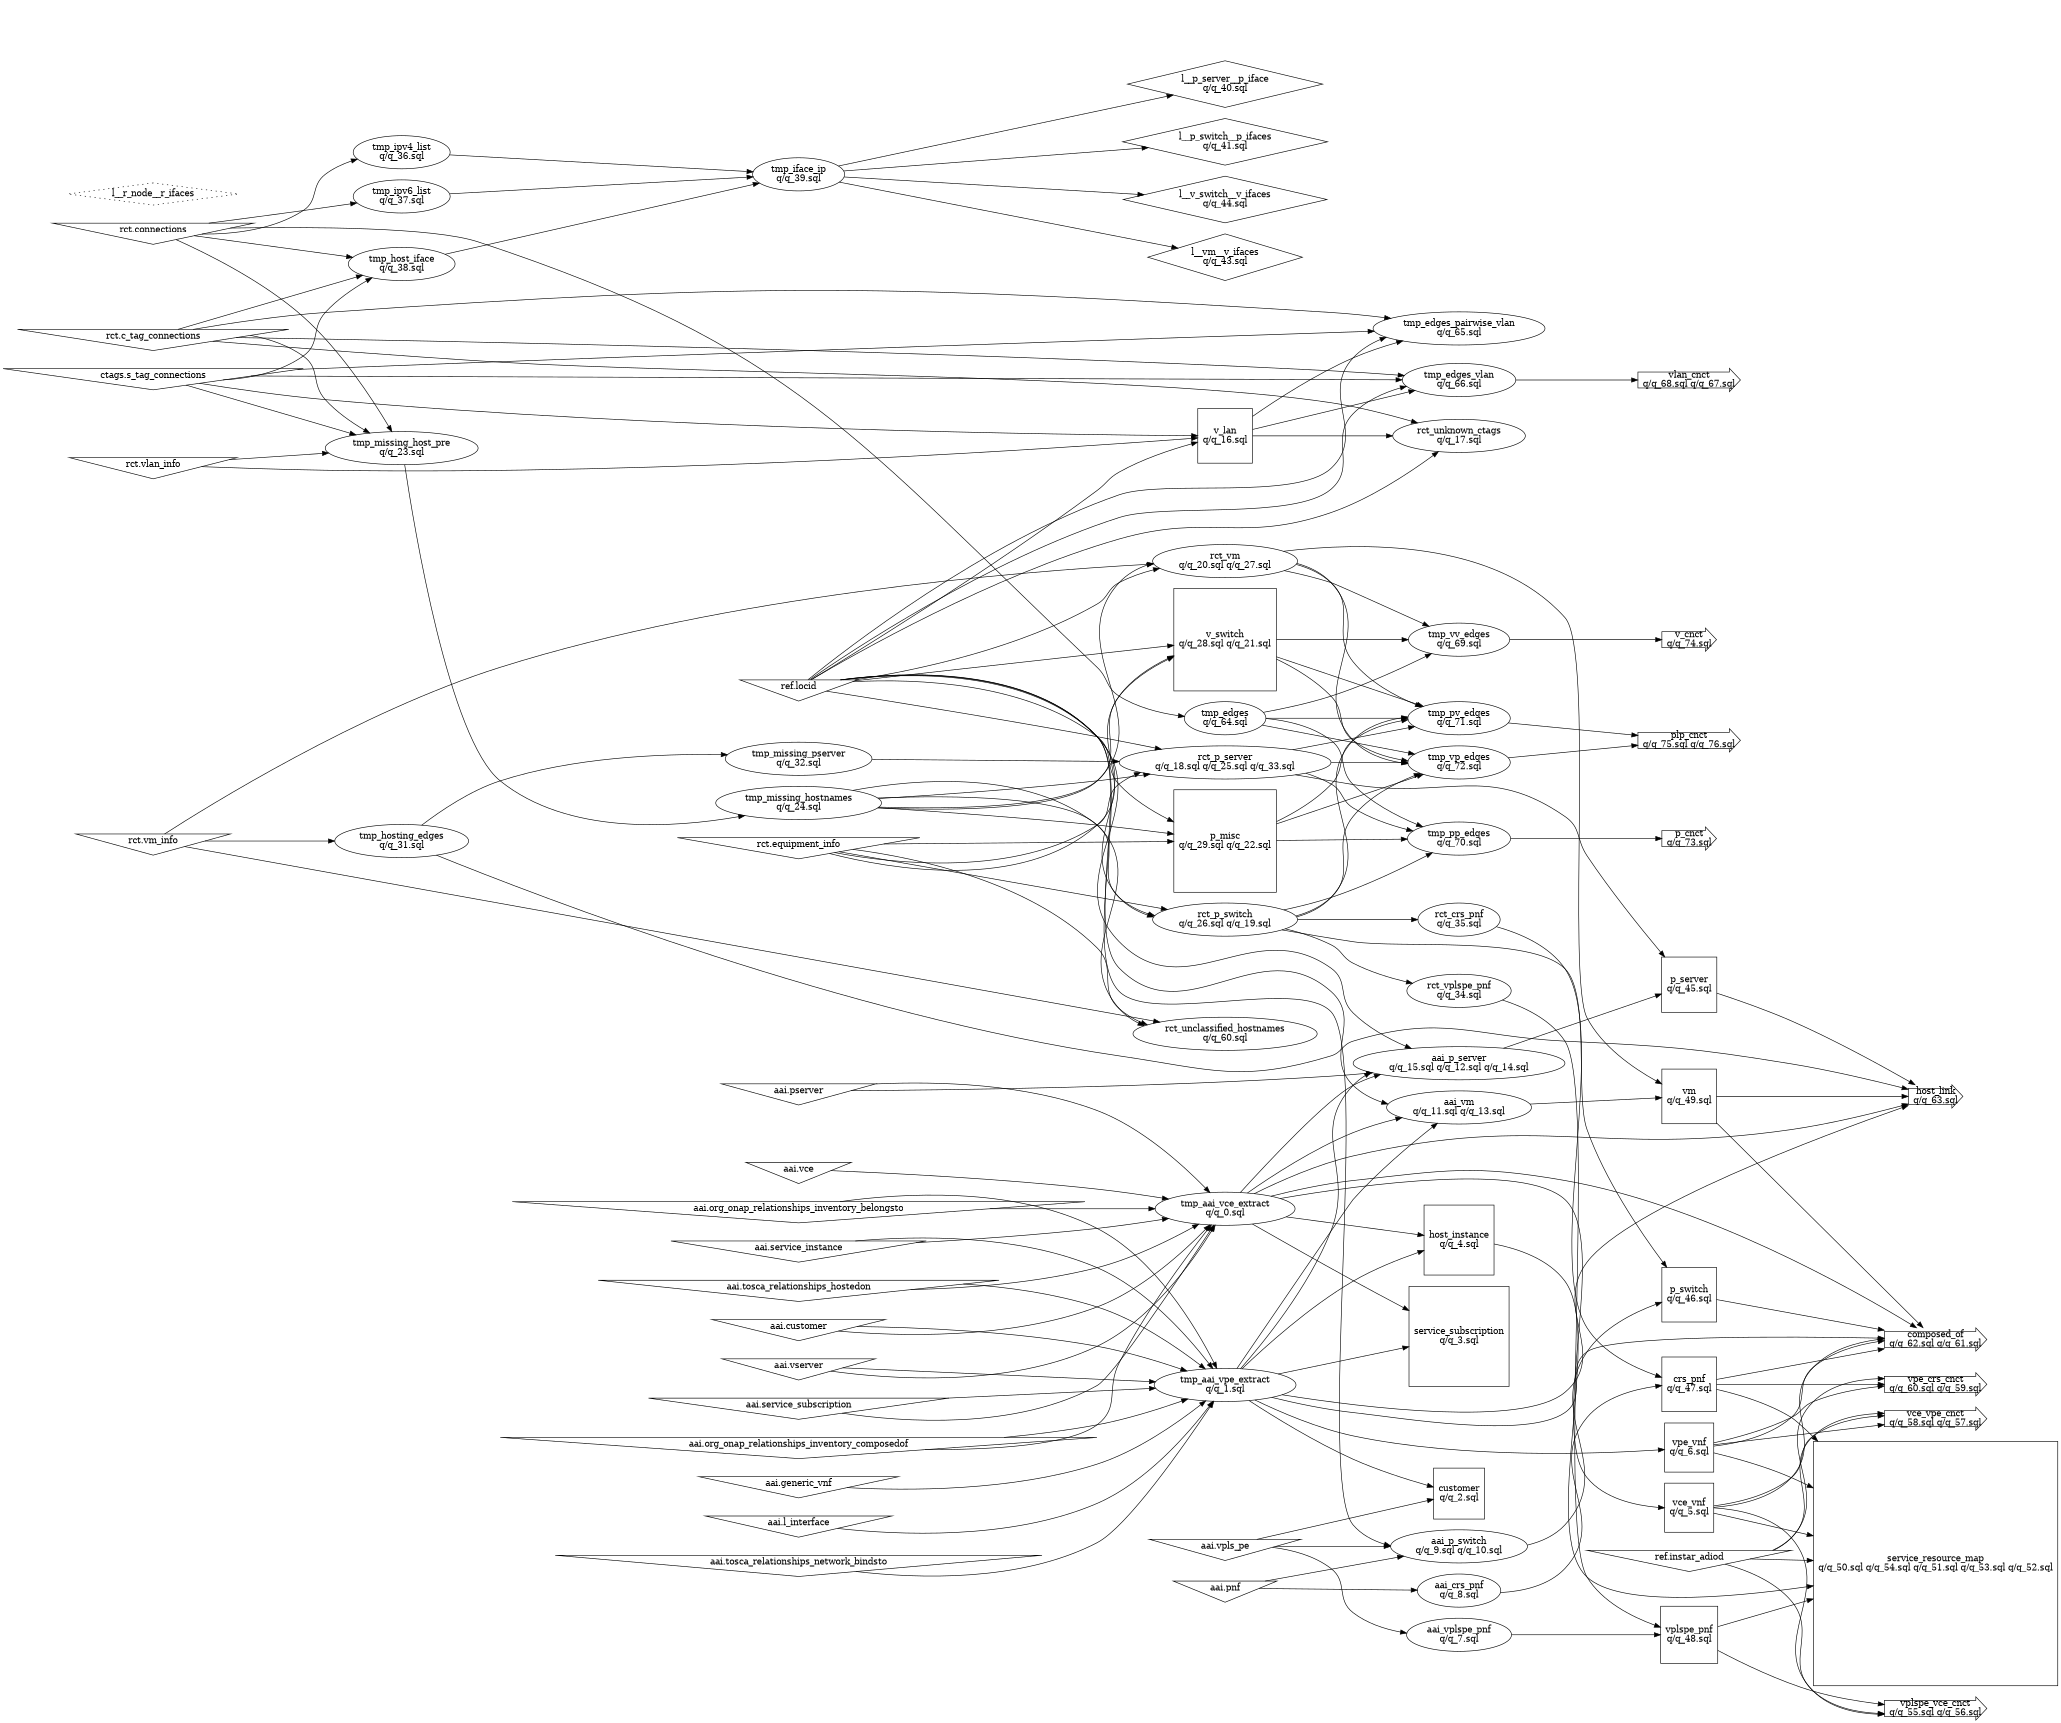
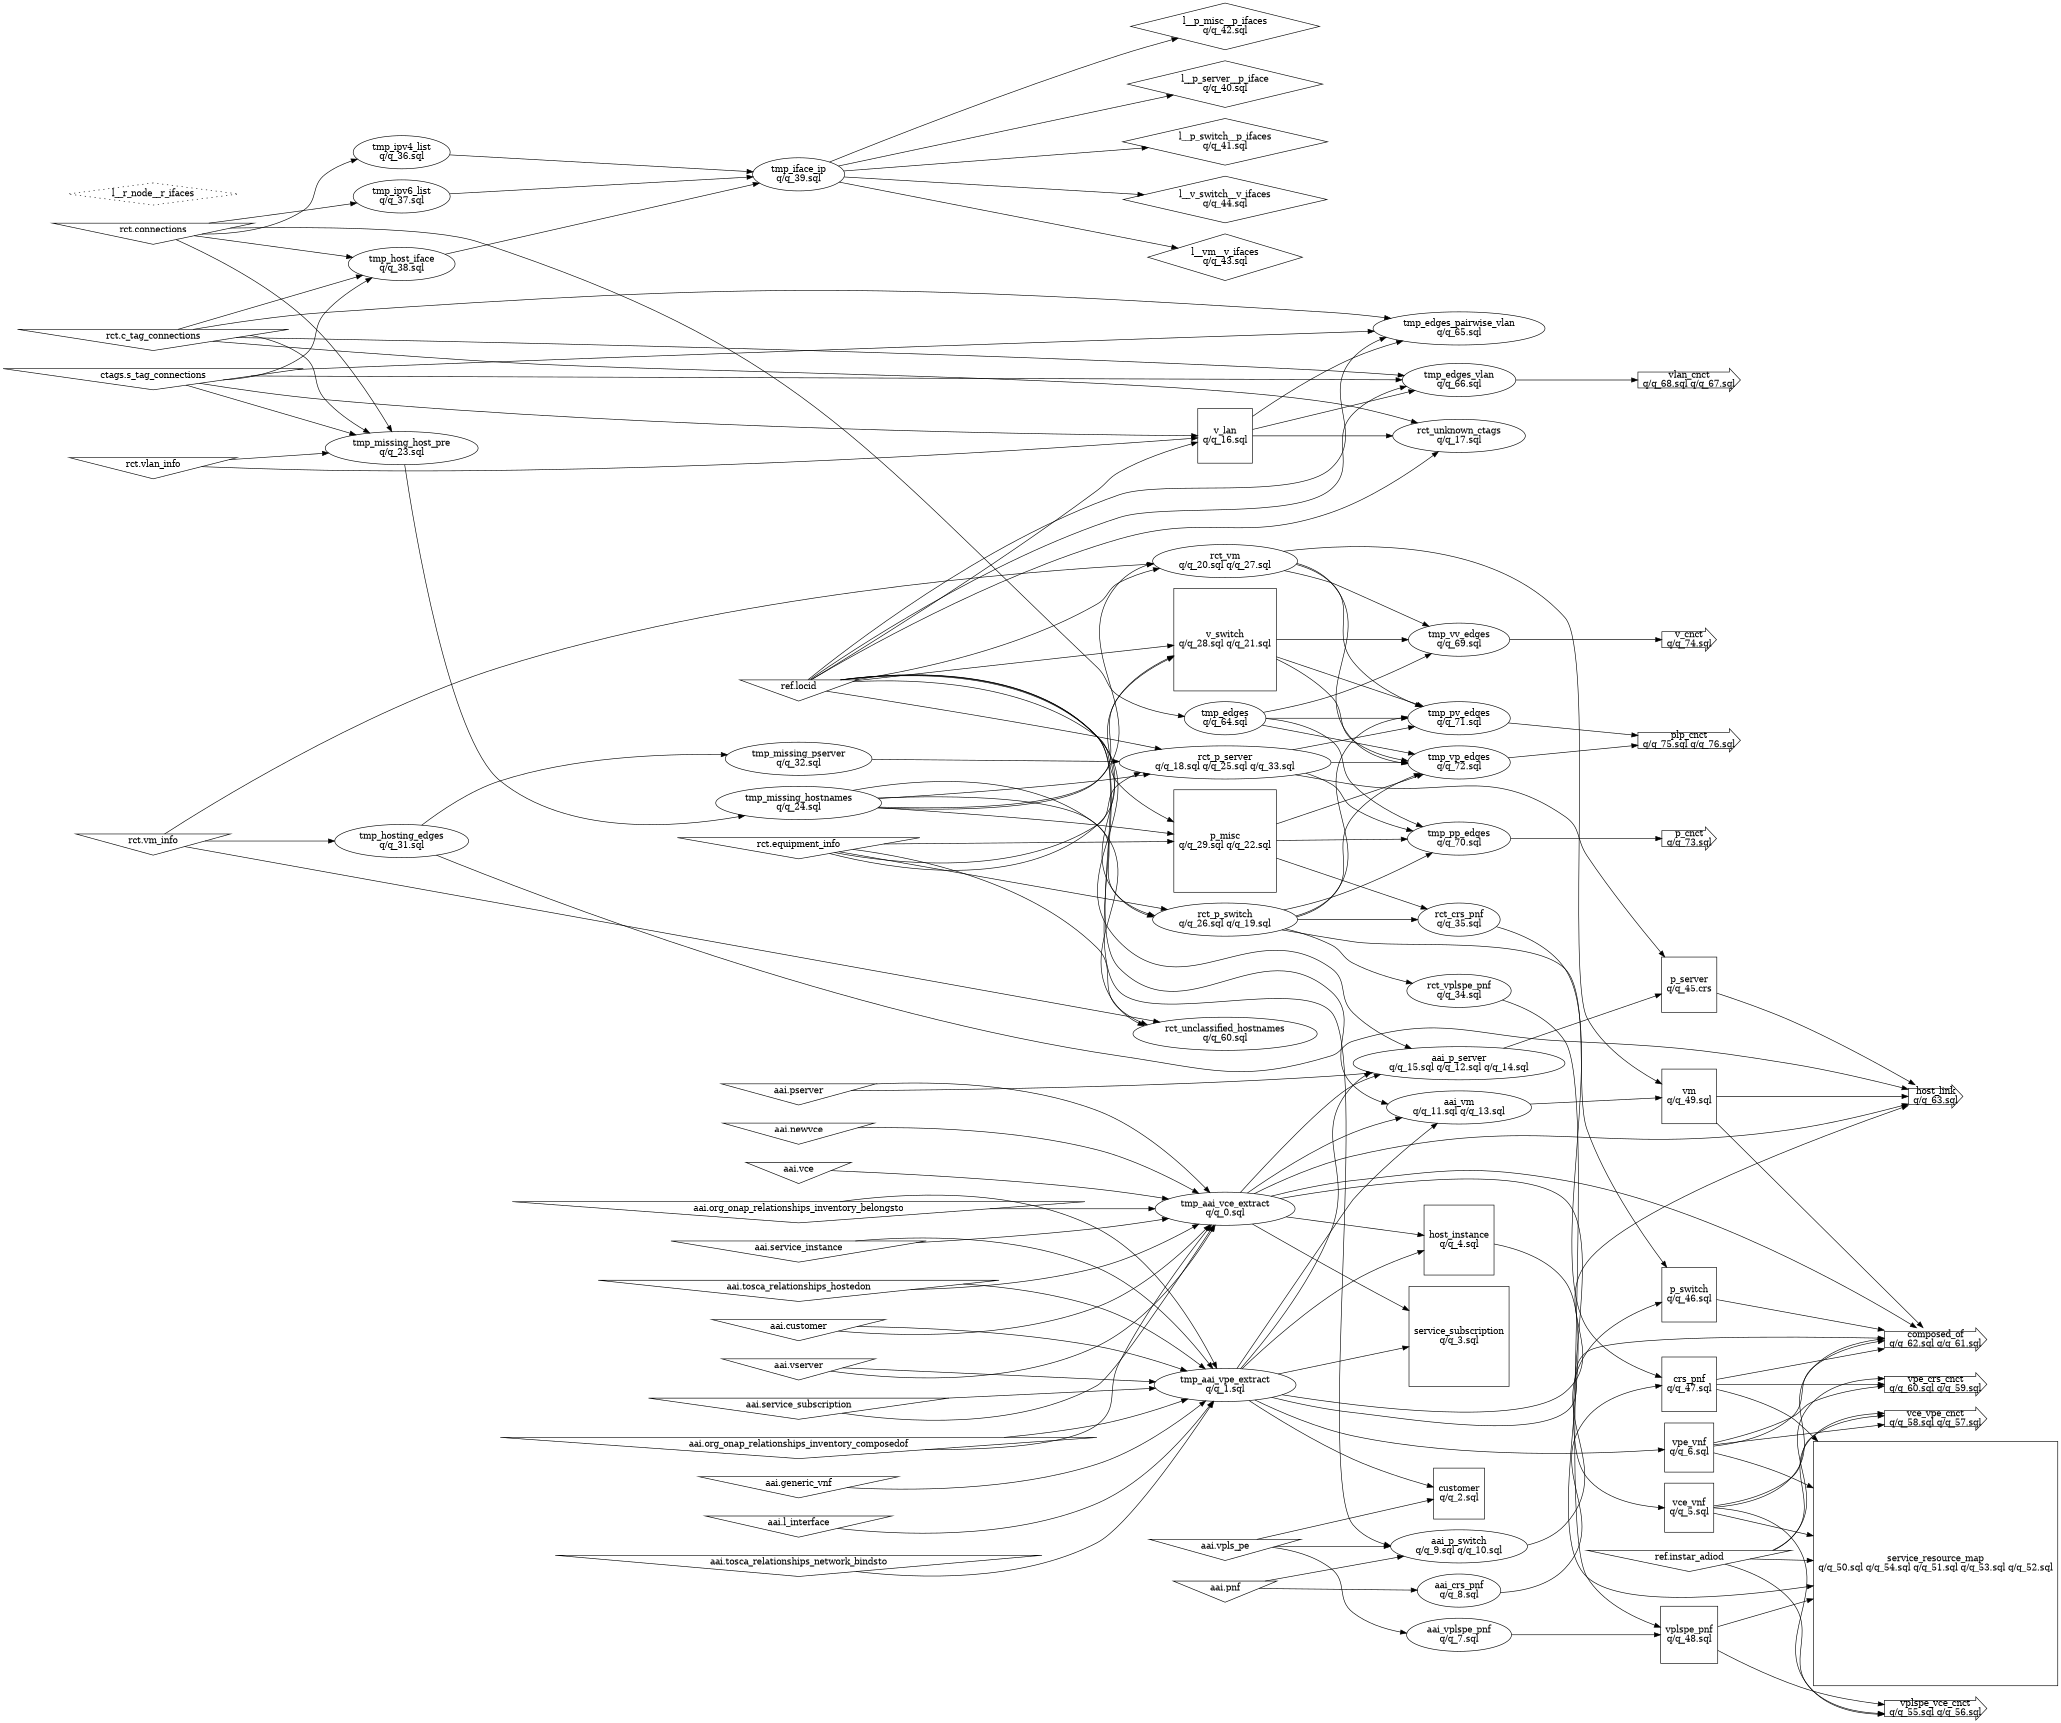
node "l__p_misc__p_ifaces q/q_42.sql": added
edge "p_misc q/q_29.sql q/q_22.sql" -> "tmp_pv_edges q/q_71.sql": now "p_misc q/q_29.sql q/q_22.sql" -> "rct_crs_pnf q/q_35.sql"
node "p_server q/q_45.sql": label "p_server q/q_45.sql" -> "p_server q/q_45.crs"
node "aai.newvce": added
